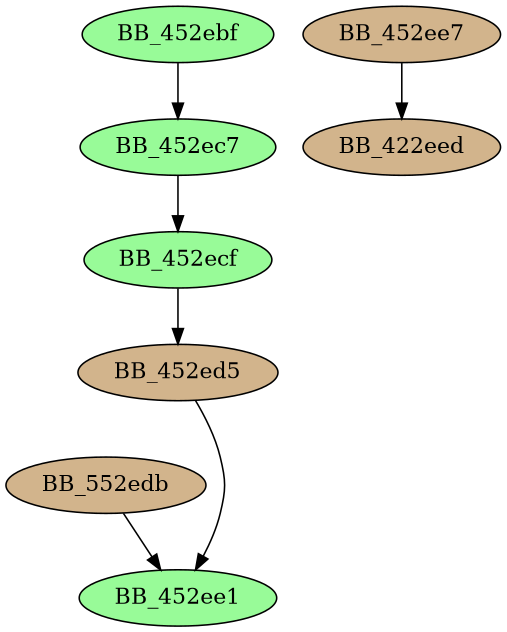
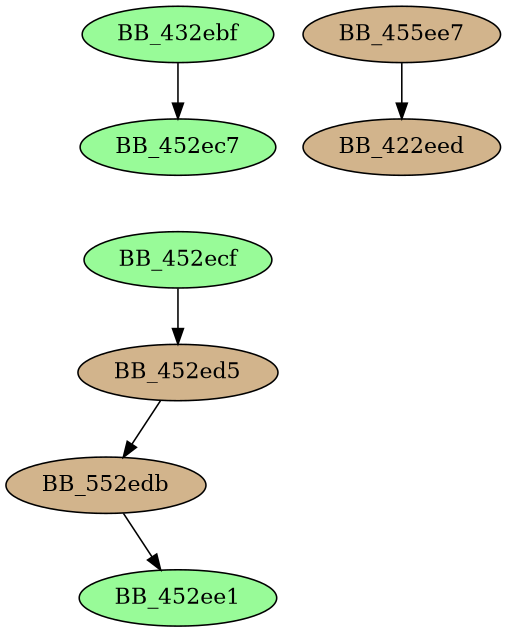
node "BB_452ebf": label "BB_452ebf" -> "BB_432ebf"
node "BB_452ee7": label "BB_452ee7" -> "BB_455ee7"
edge "BB_452ec7" -> "BB_452ecf": removed
edge "BB_452ed5" -> "BB_452ee1": now "BB_452ed5" -> "BB_552edb"
